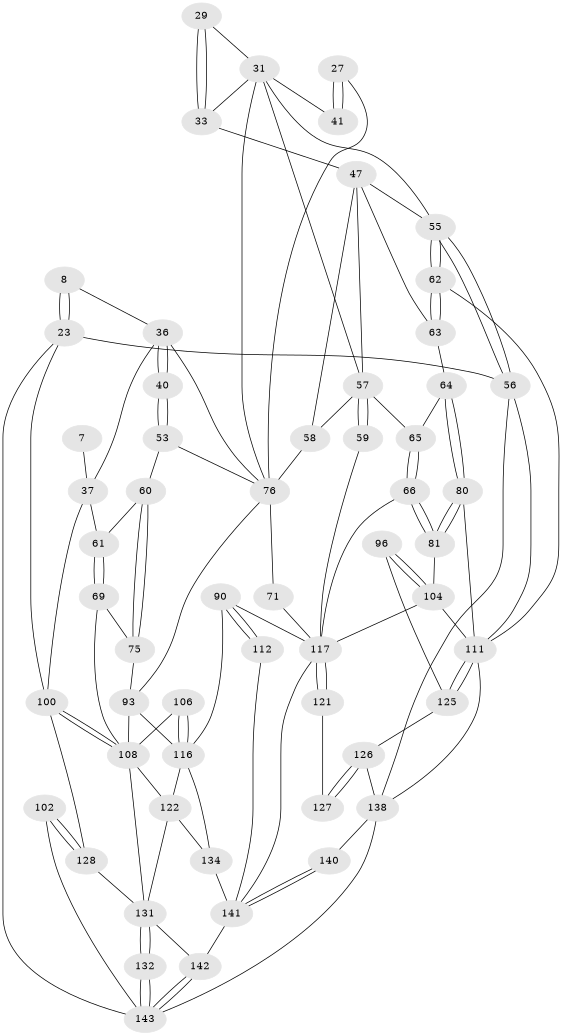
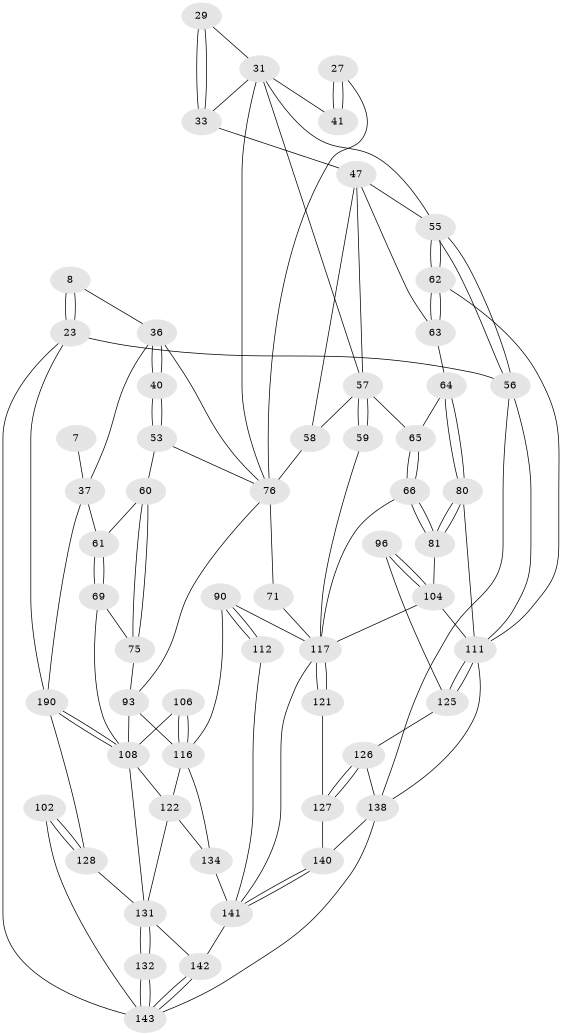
node "100": label "100" -> "190"
edge "127" -- "140": added
